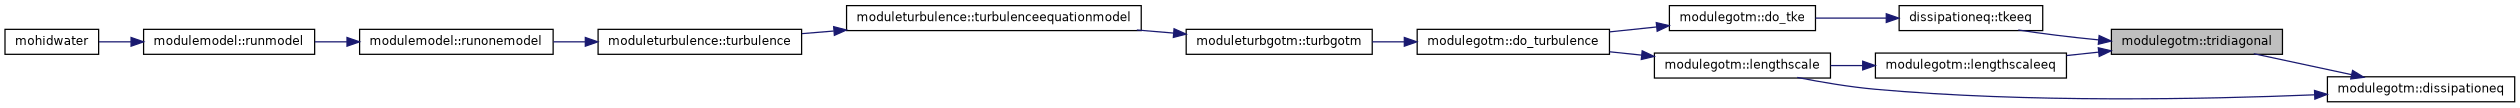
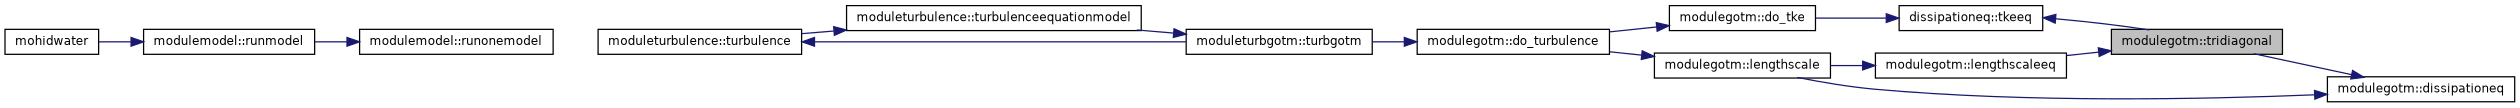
edge "dissipationeq::tkeeq" -> "modulegotm::tridiagonal": reversed
edge "modulemodel::runonemodel" -> "moduleturbulence::turbulence": now "moduleturbgotm::turbgotm" -> "moduleturbulence::turbulence"
